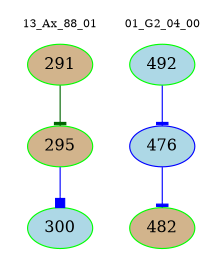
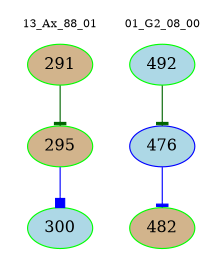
cluster "01_G2_04_00": label "01_G2_04_00" -> "01_G2_08_00"
edge "492" -> "476": color blue -> darkgreen
